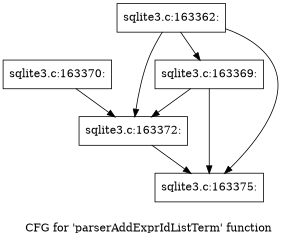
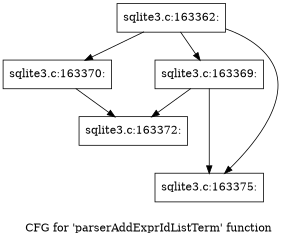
edge "sqlite3.c:163362:" -> "sqlite3.c:163372:": now "sqlite3.c:163362:" -> "sqlite3.c:163370:"
edge "sqlite3.c:163372:" -> "sqlite3.c:163375:": removed
